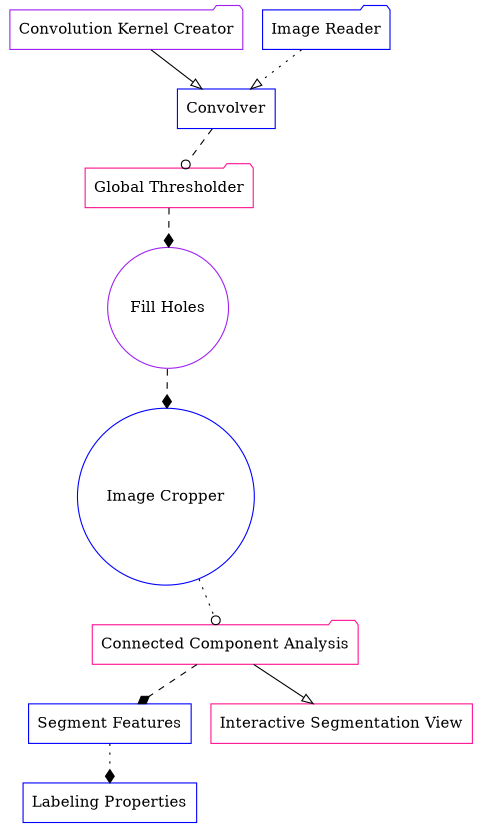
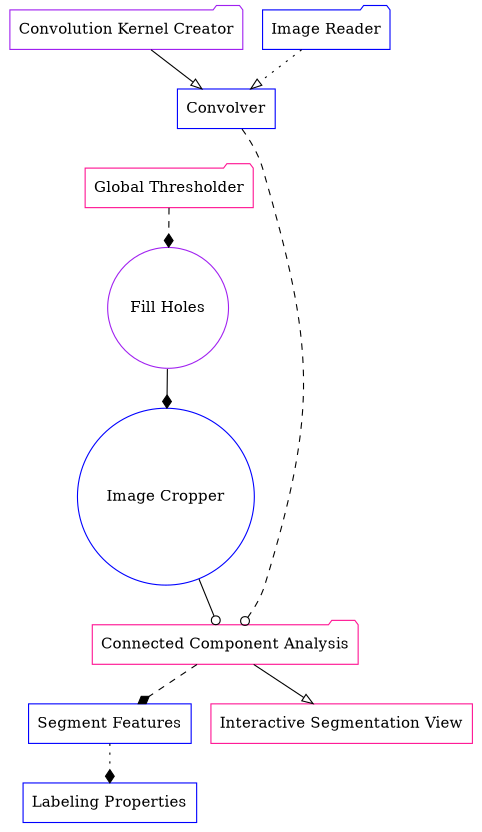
edge "Convolver" -> "Global Thresholder": now "Convolver" -> "Connected Component Analysis"
edge "Fill Holes" -> "Image Cropper": style dashed -> solid
edge "Image Cropper" -> "Connected Component Analysis": style dotted -> solid
